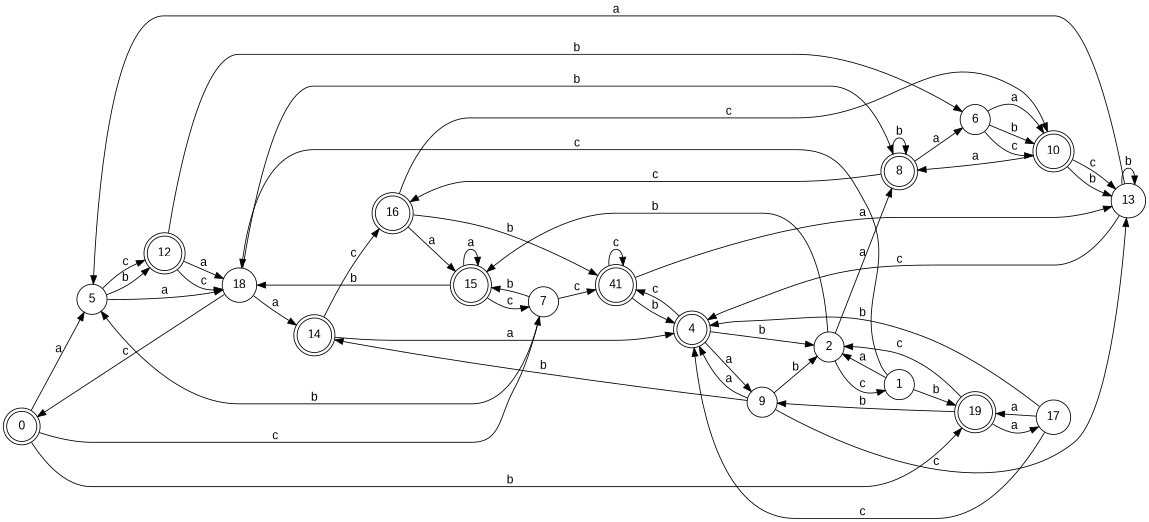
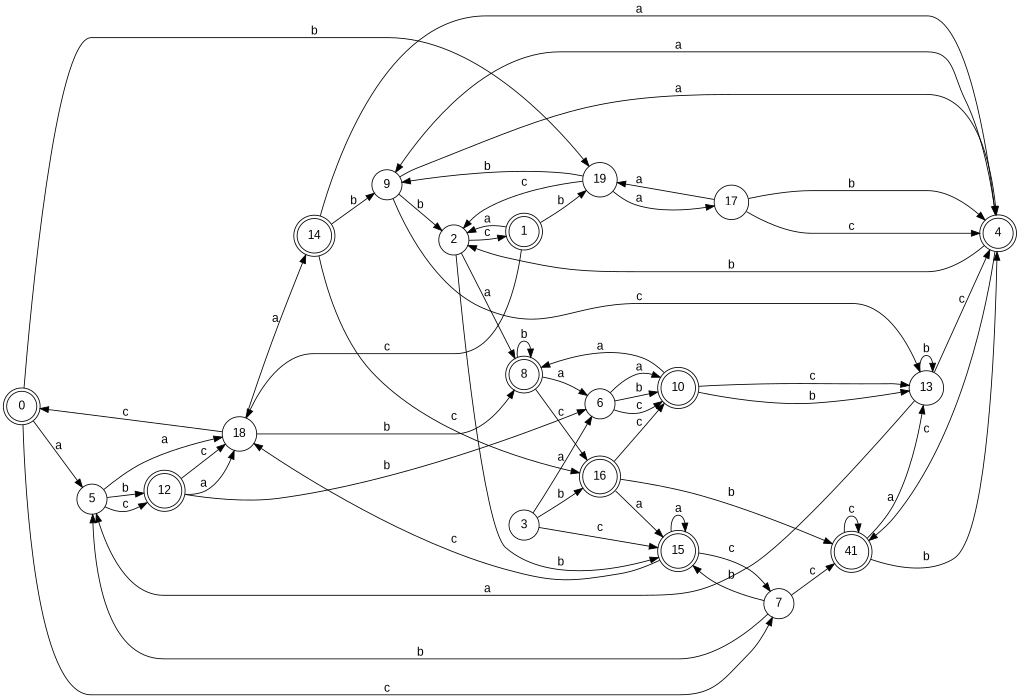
edge "15" -> "18": label "b" -> "c"
edge "9" -> "14": reversed
node "1": shape circle -> doublecircle
node "19": shape doublecircle -> circle
node "3": added
